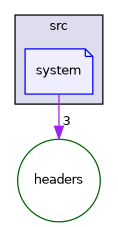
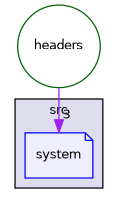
edge "system" -> "headers": reversed
